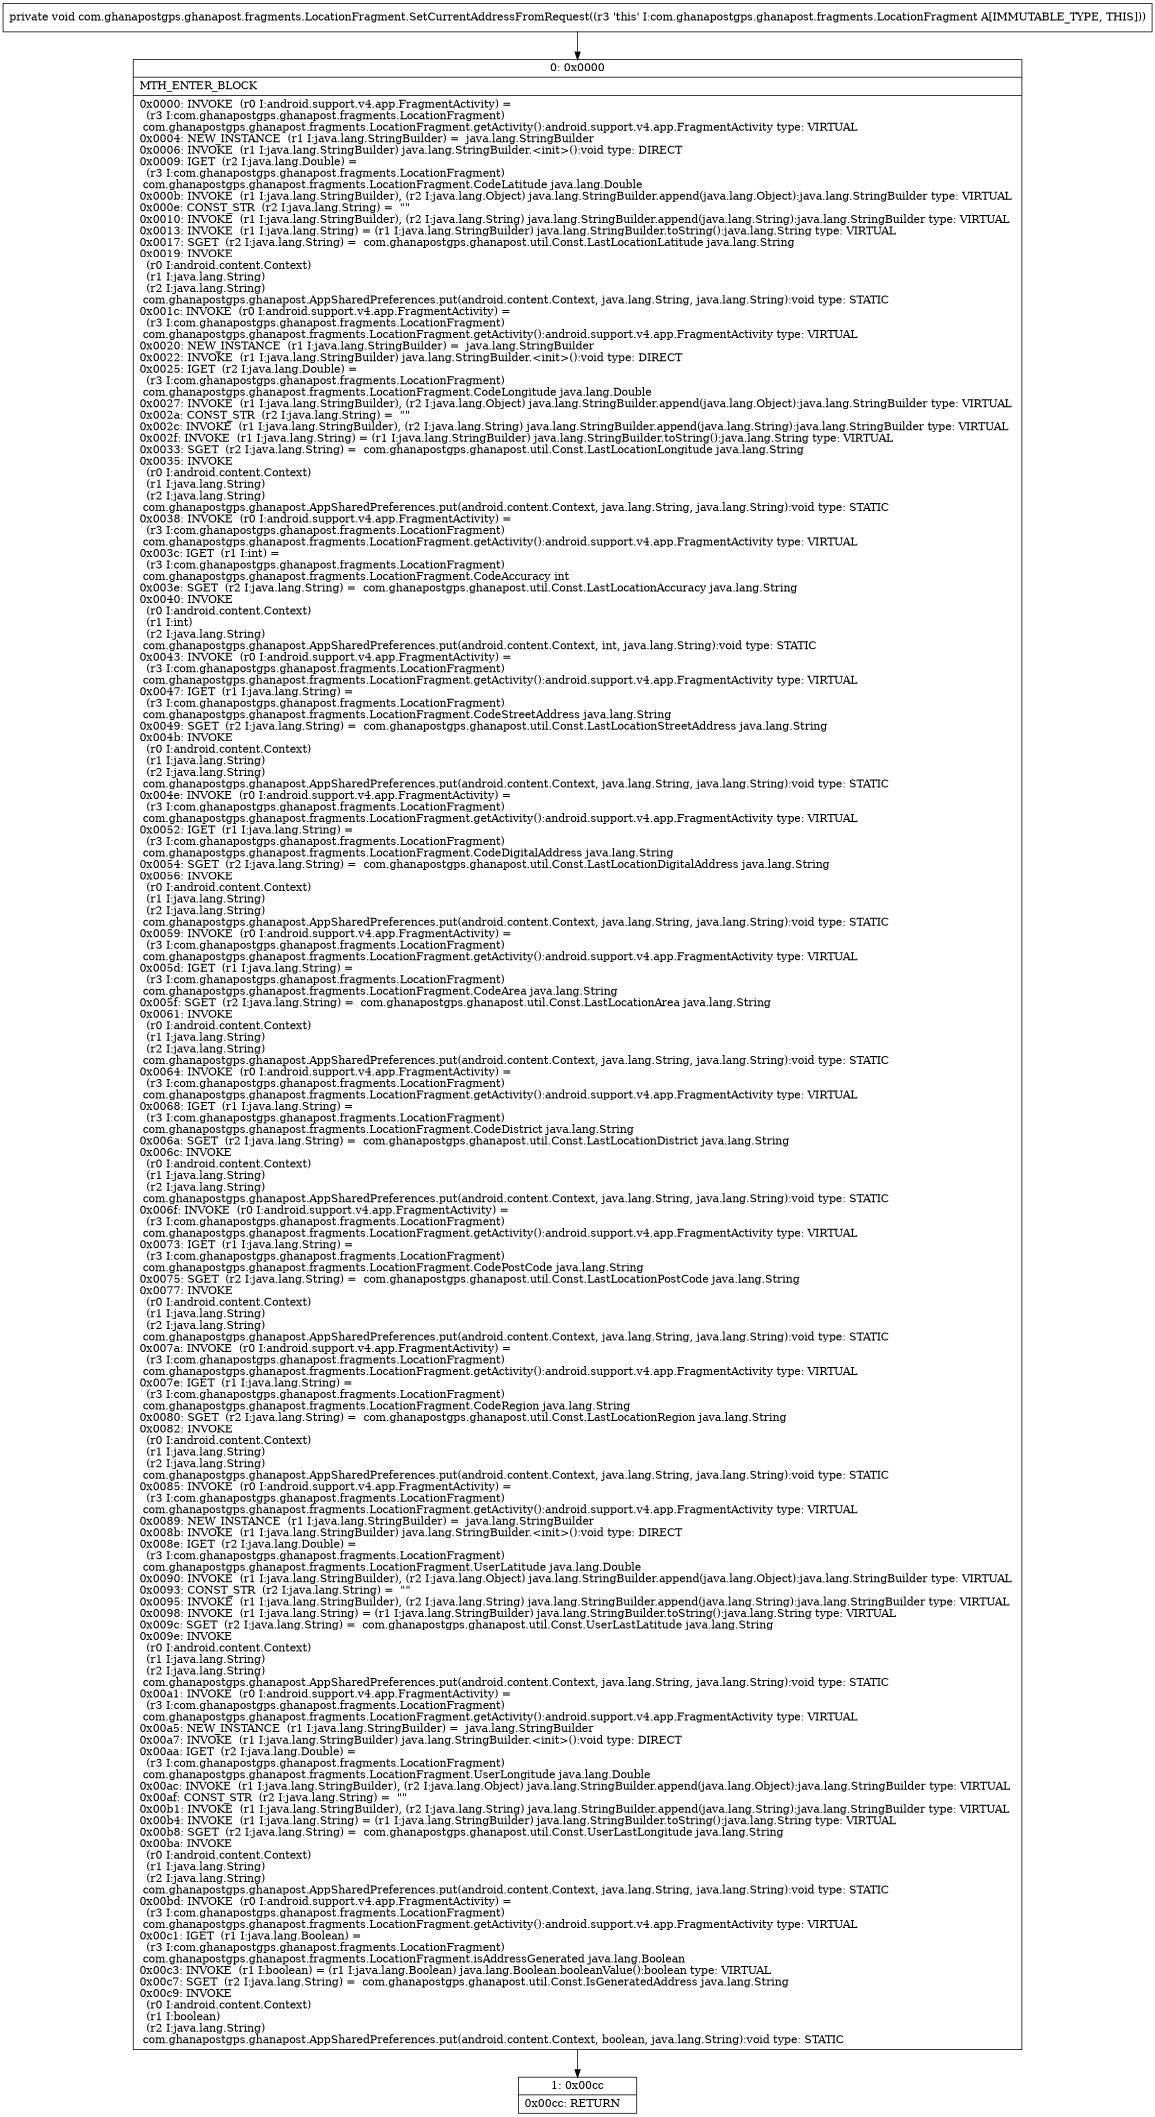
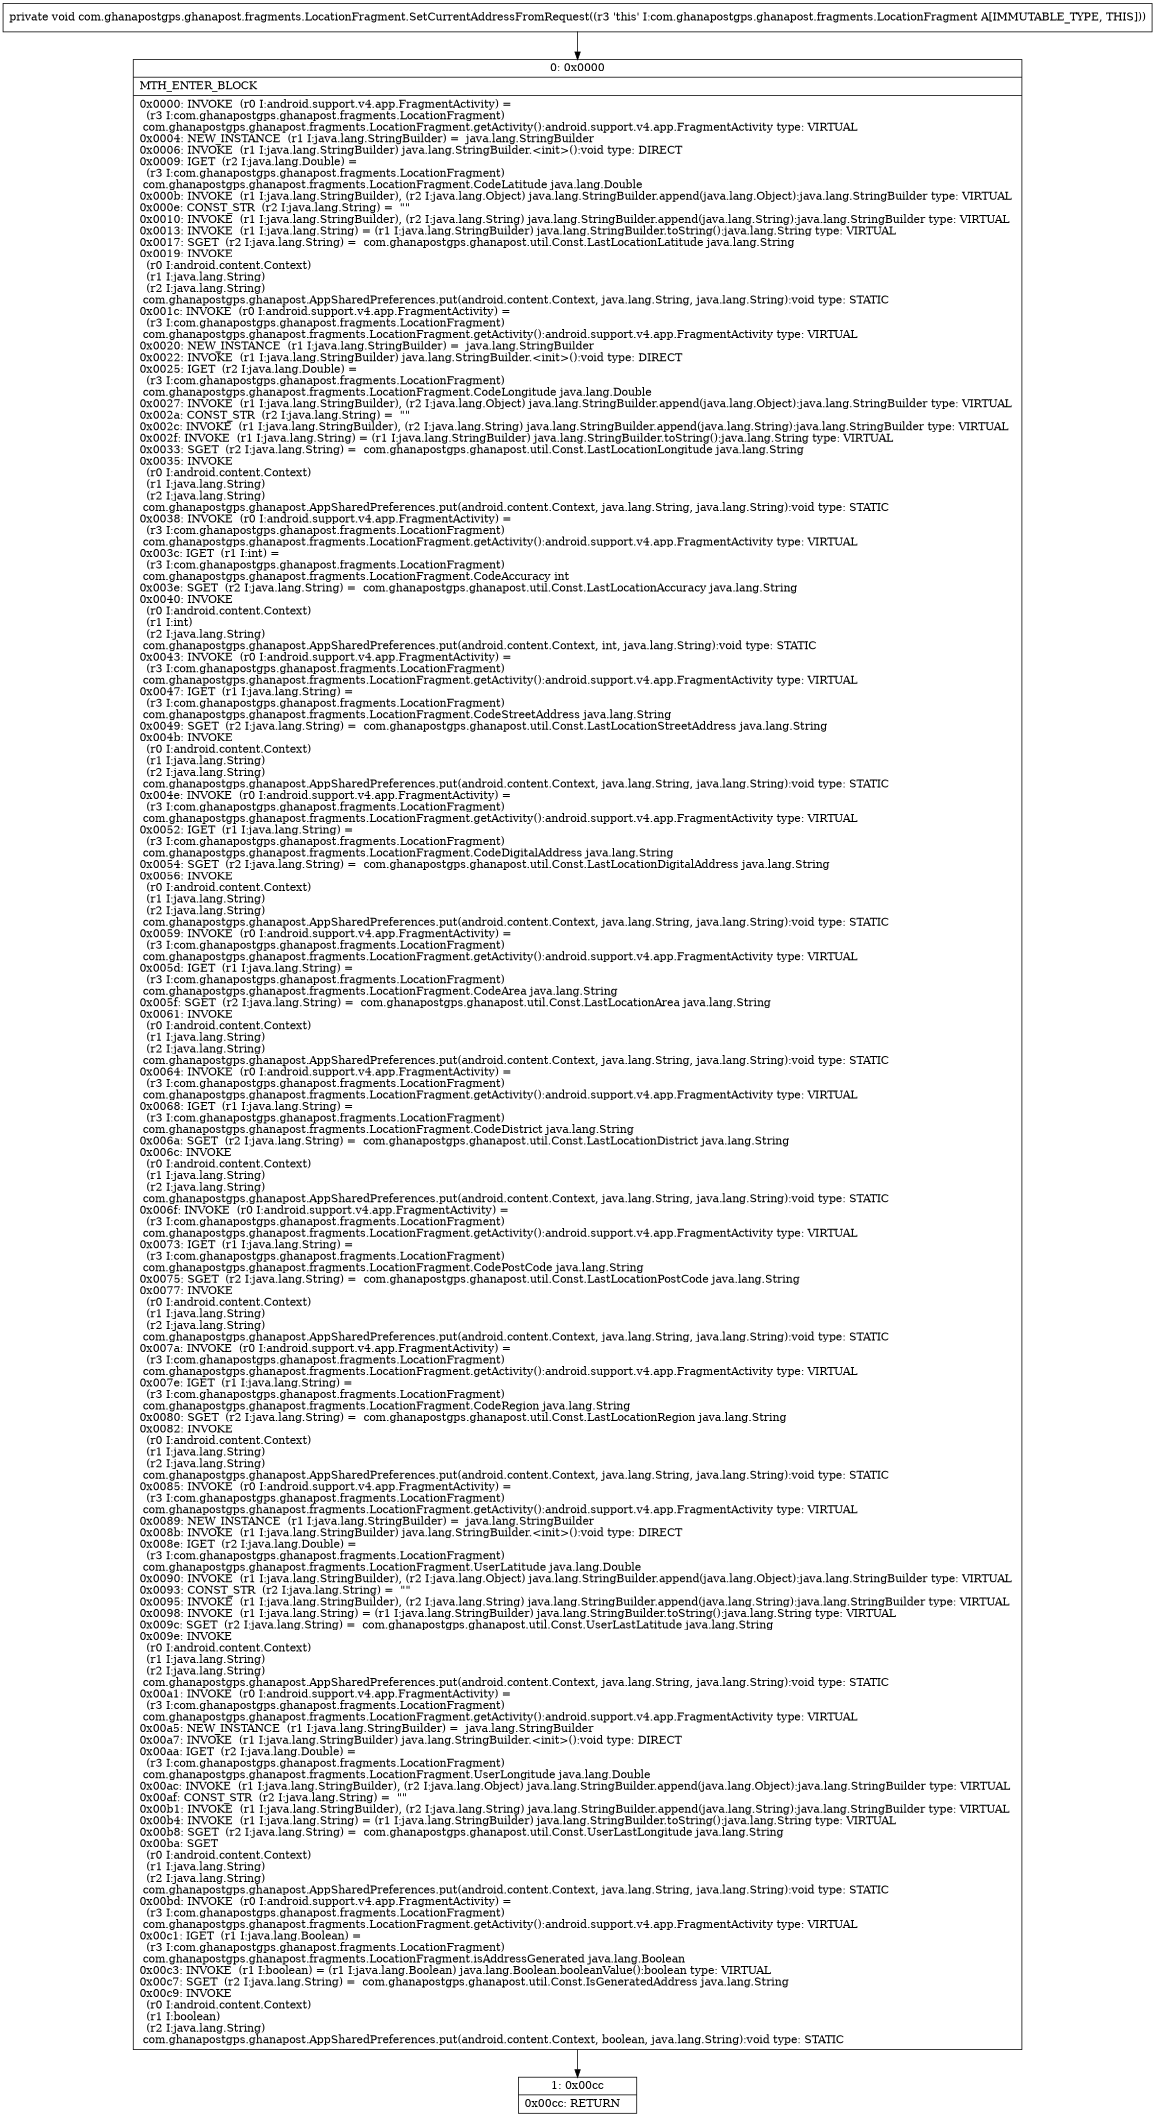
node "0: 0x0000": text "0x00ba: INVOKE" -> "0x00ba: SGET"
